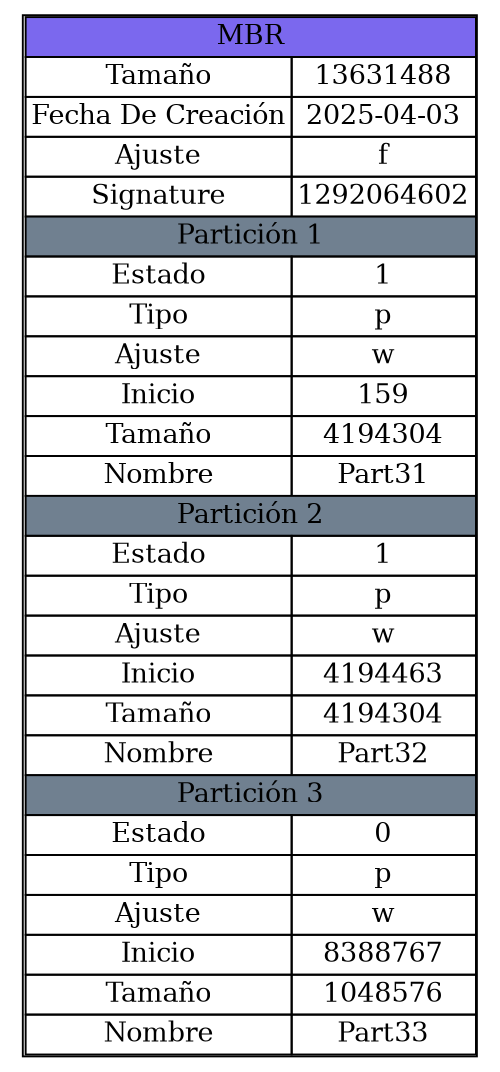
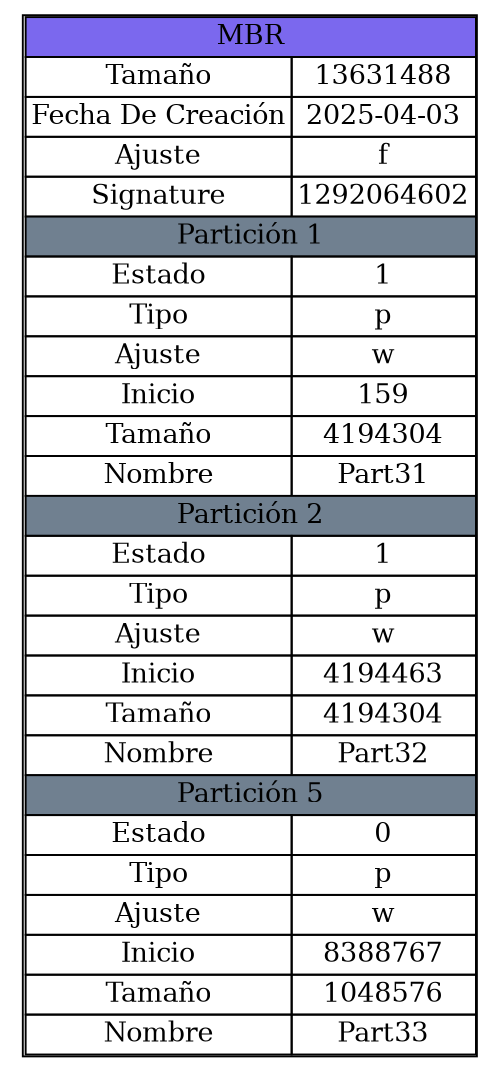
node "MBR": text "Partición 3" -> "Partición 5"
